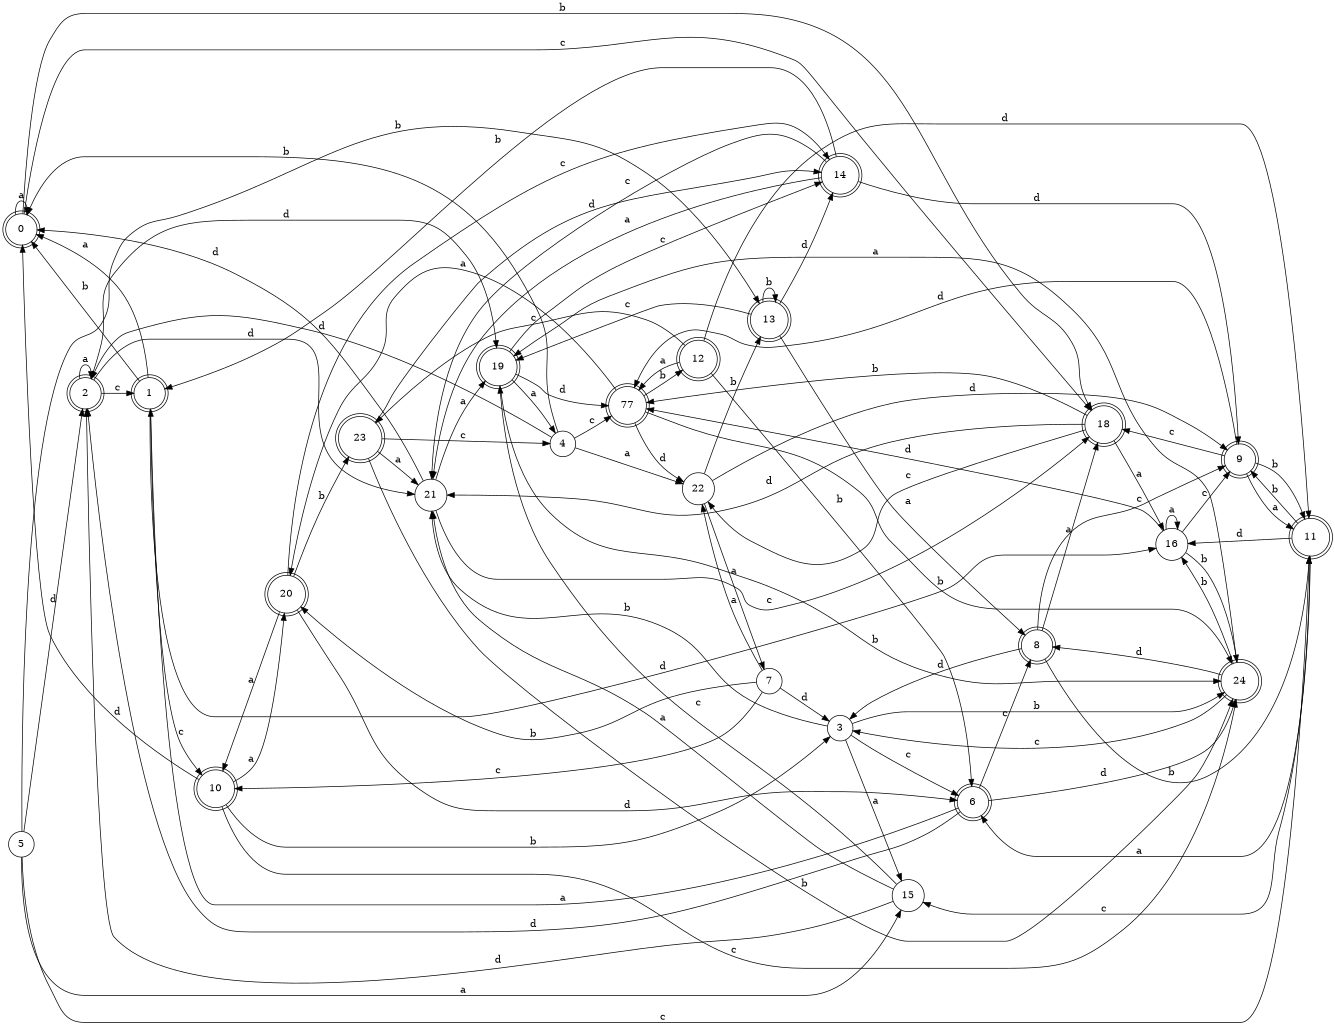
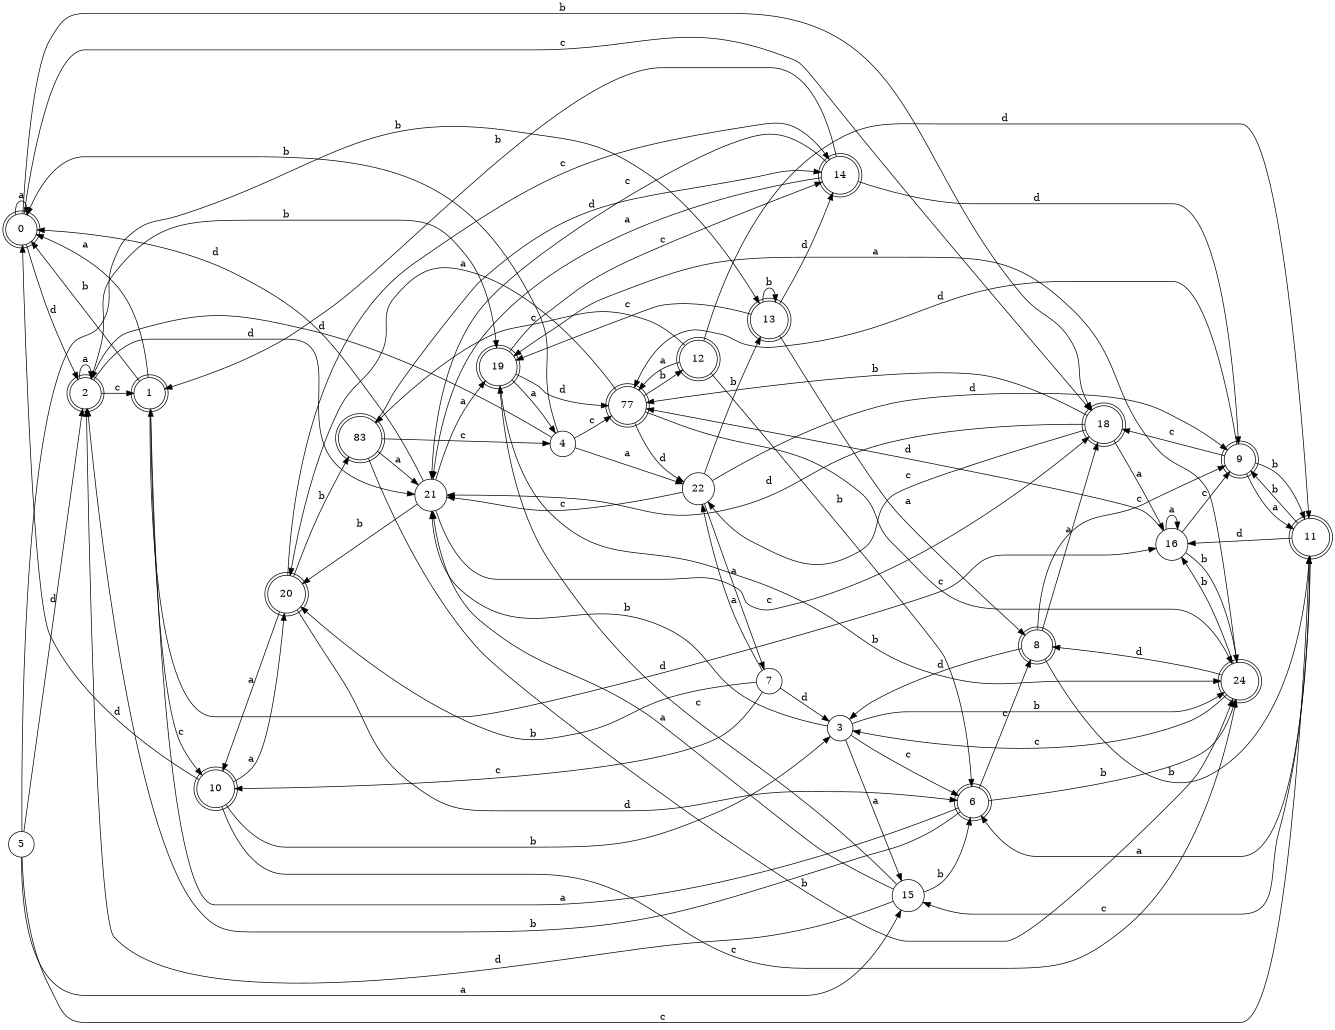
edge "2" -> "19": label "d" -> "b"
edge "0" -> "2": added, label "d"
node "23": label "23" -> "83"
edge "22" -> "21": added, label "c"
edge "21" -> "20": added, label "b"
edge "77" -> "24": label "b" -> "c"
edge "6" -> "24": label "d" -> "b"
edge "15" -> "6": added, label "b"
edge "6" -> "2": label "d" -> "b"
